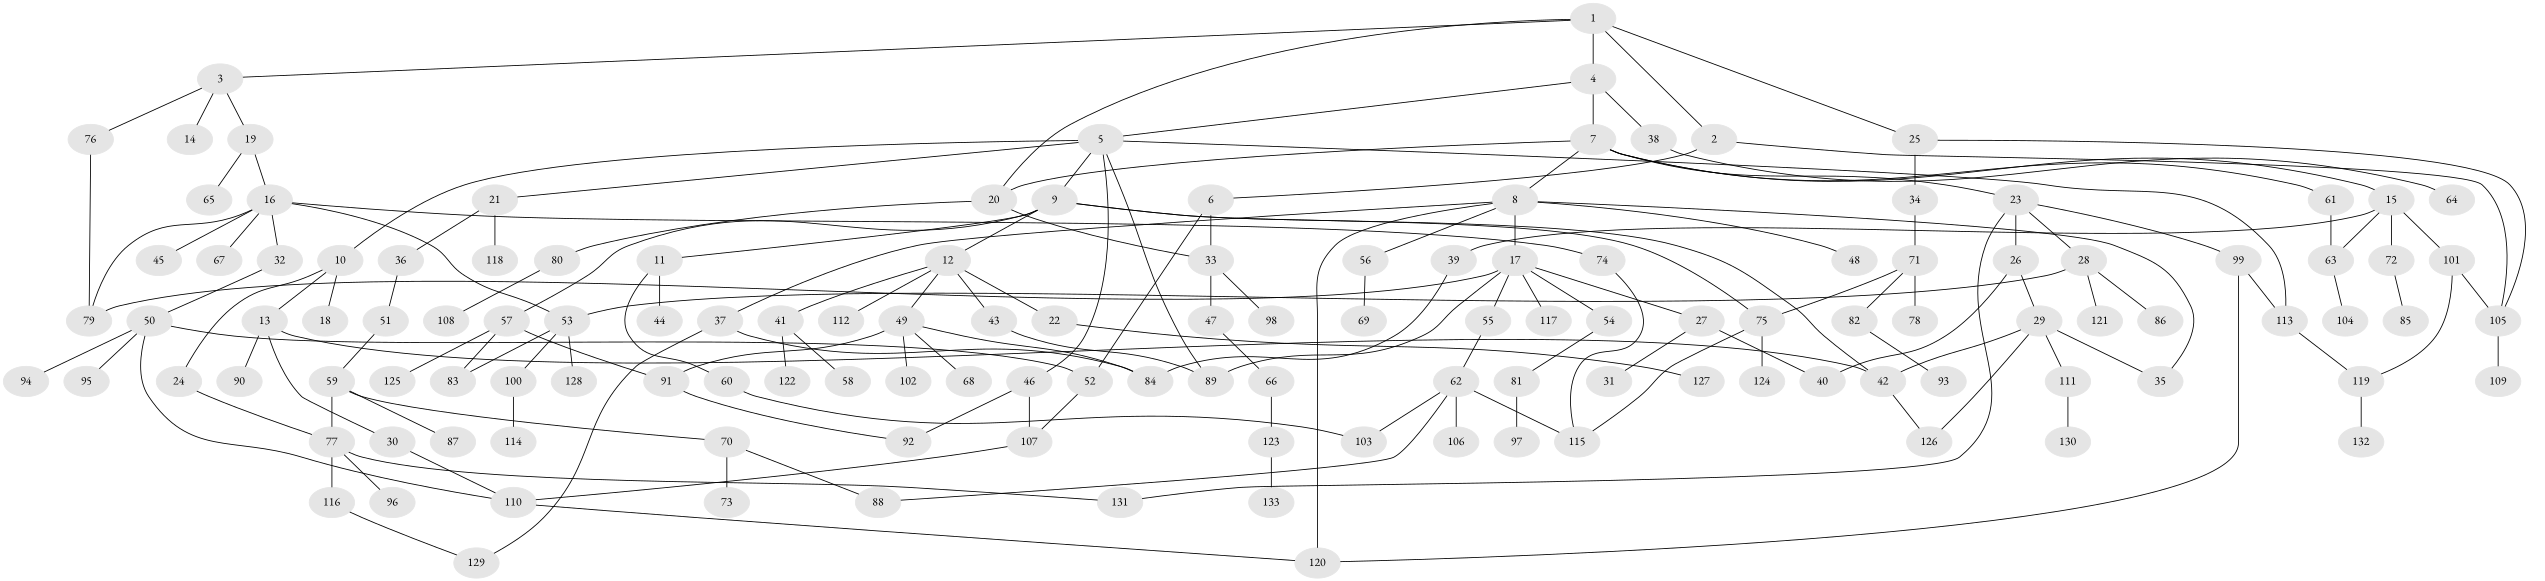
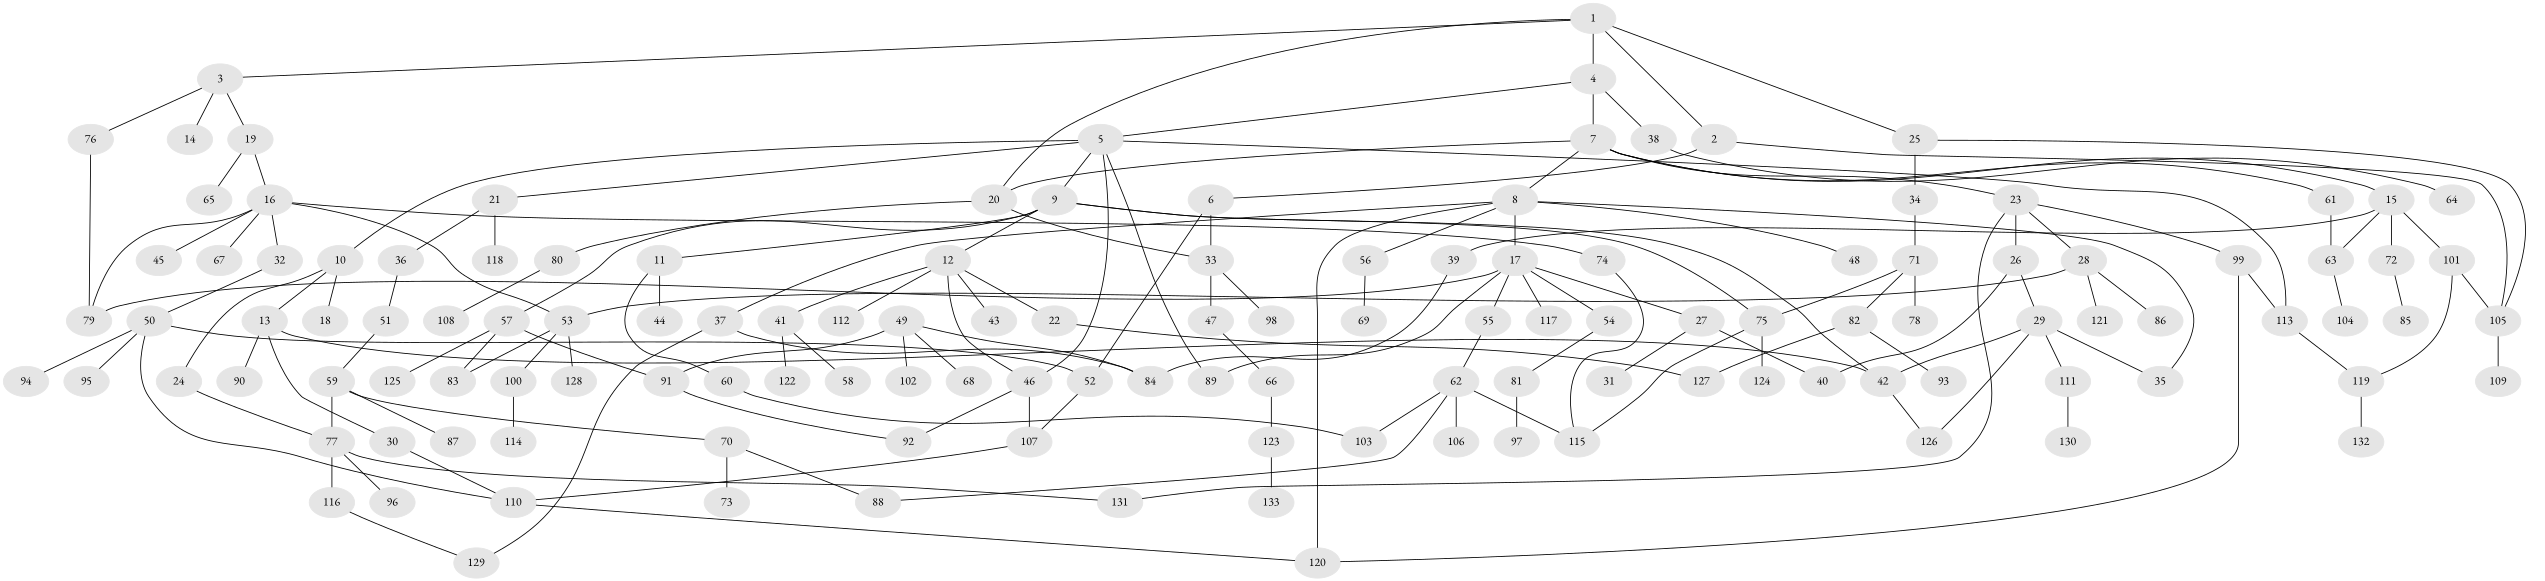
edge "12" -- "49": now "12" -- "46"
edge "82" -- "127": added
edge "43" -- "89": removed
